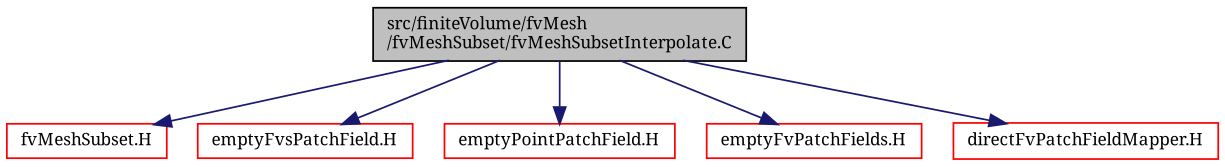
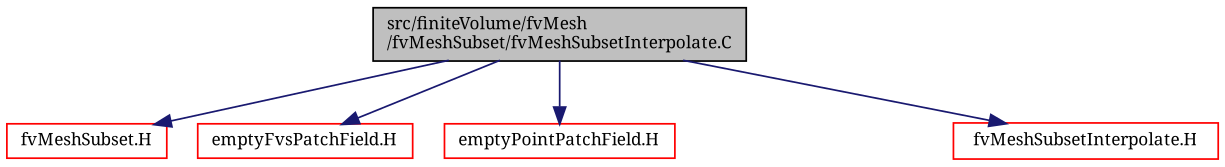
node "emptyFvPatchFields.H": removed
node "directFvPatchFieldMapper.H": label "directFvPatchFieldMapper.H" -> "fvMeshSubsetInterpolate.H"
